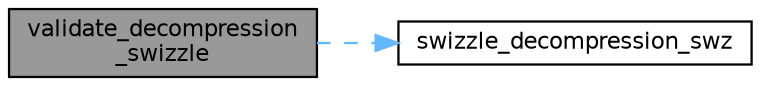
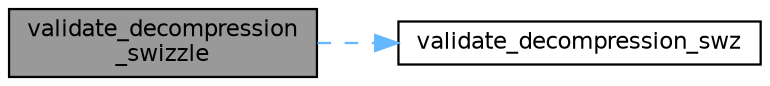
node "swizzle_decompression_swz": label "swizzle_decompression_swz" -> "validate_decompression_swz"
